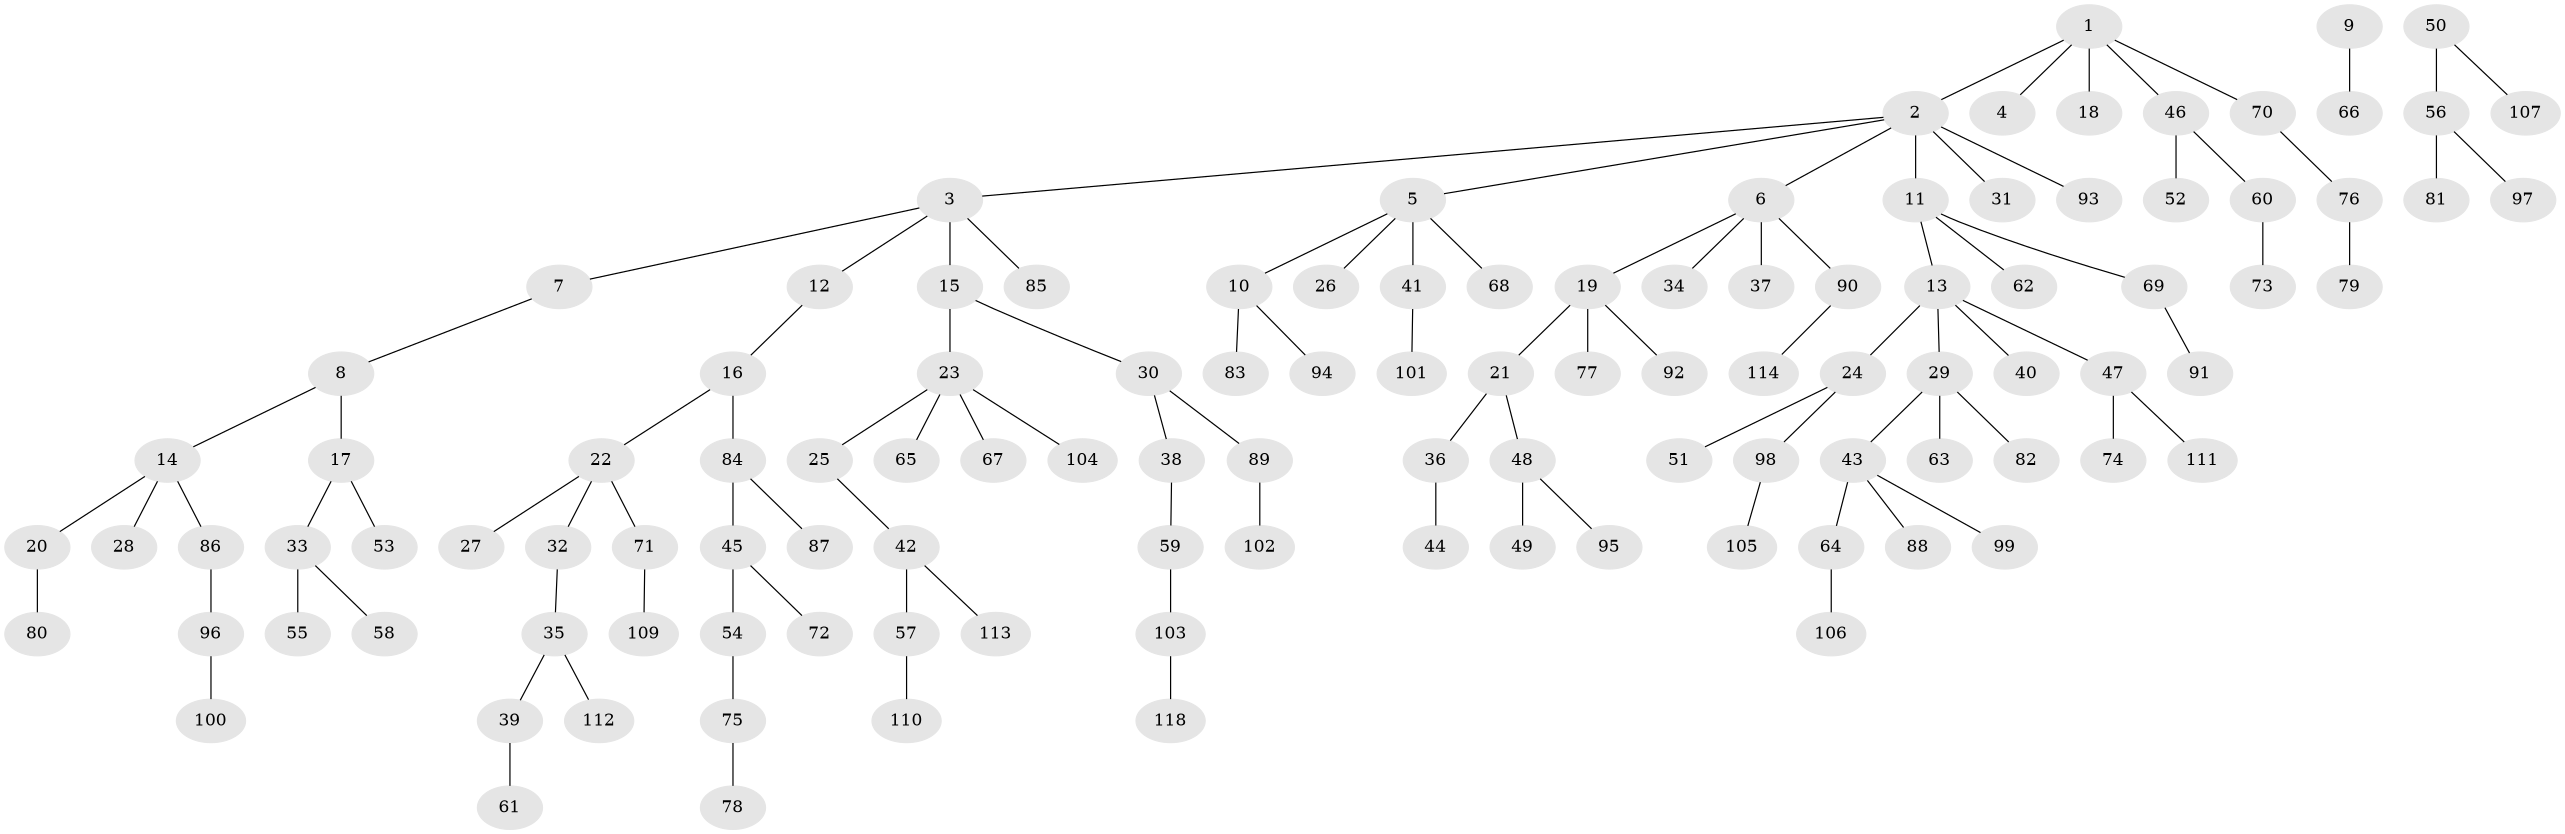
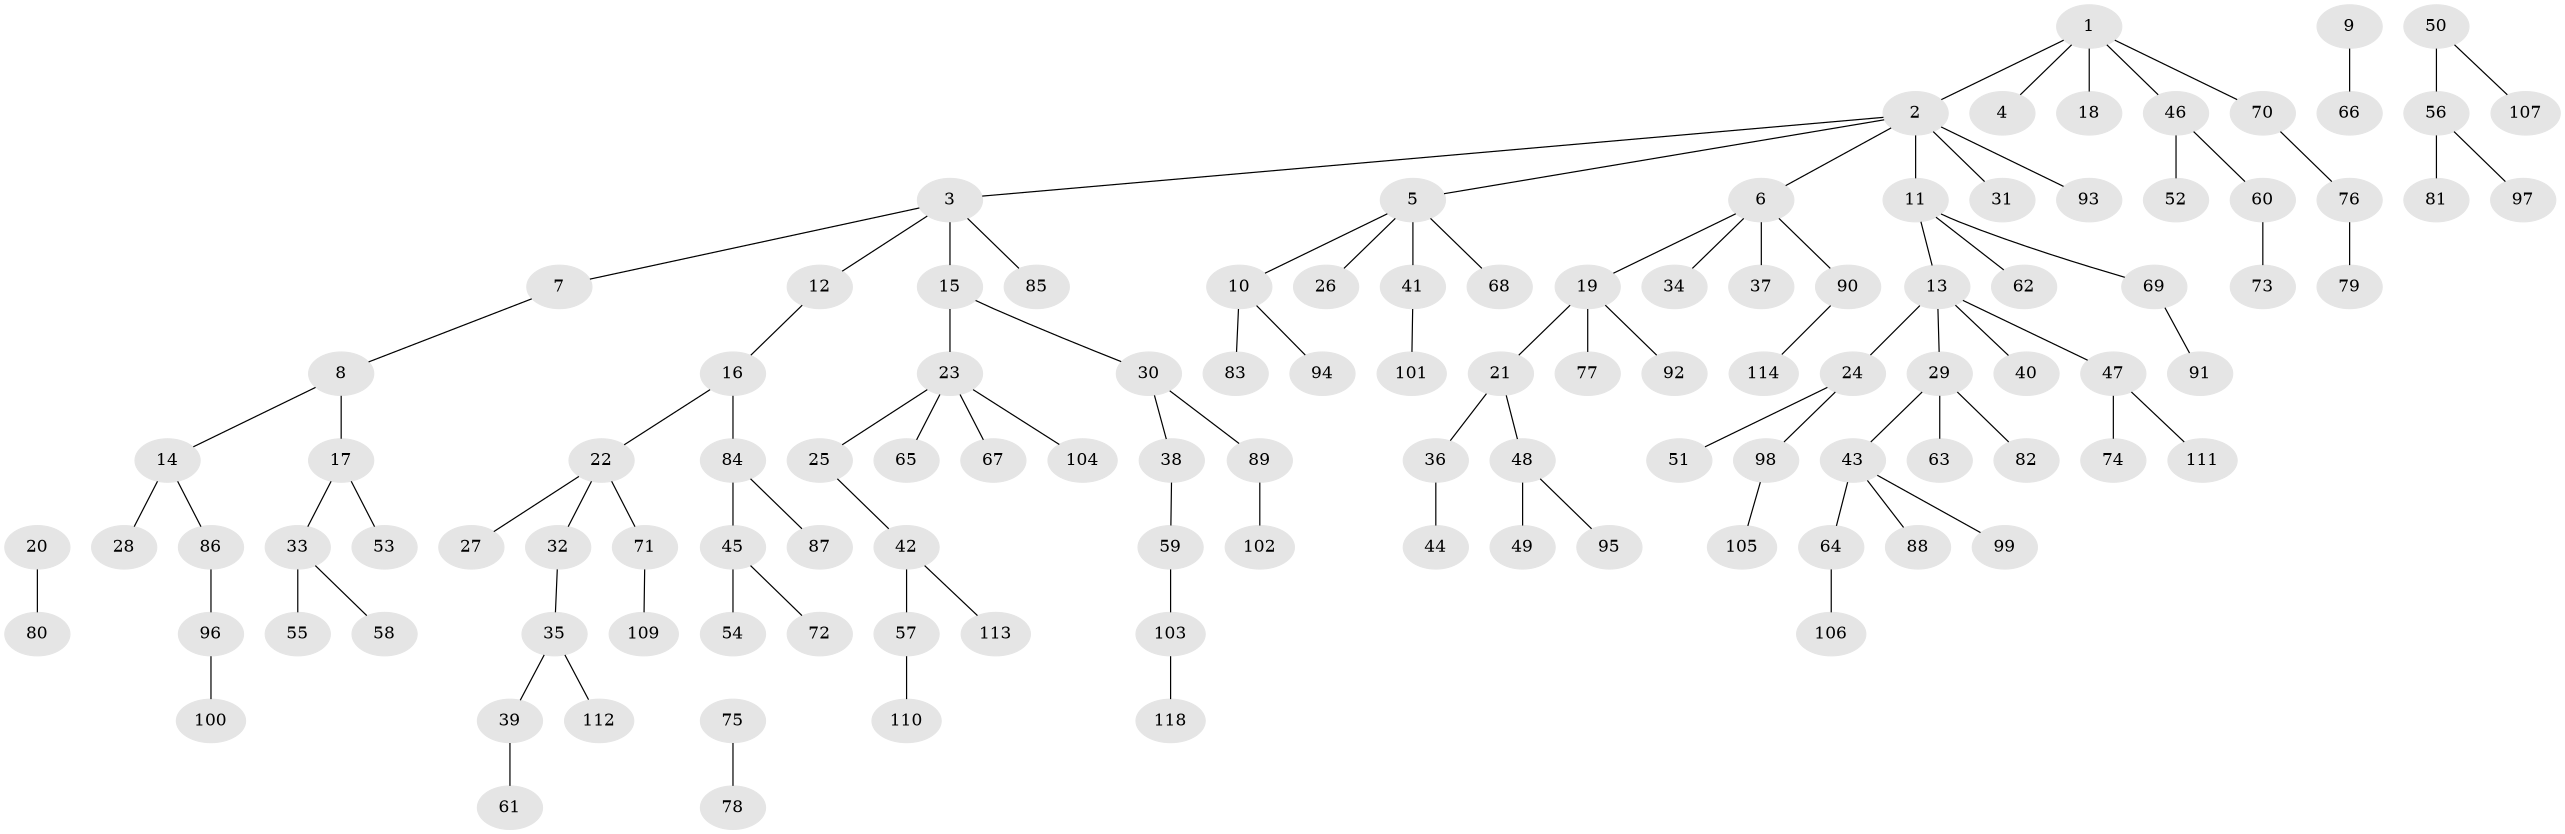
edge "14" -- "20": removed
edge "54" -- "75": removed
